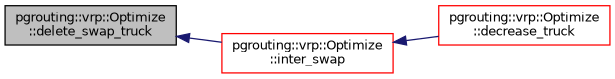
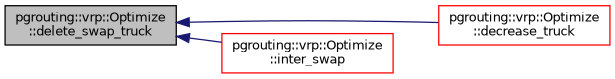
edge "pgrouting::vrp::Optimize ::decrease_truck" -> "pgrouting::vrp::Optimize ::inter_swap": now "pgrouting::vrp::Optimize ::decrease_truck" -> "pgrouting::vrp::Optimize ::delete_swap_truck"
